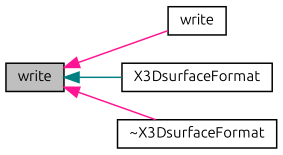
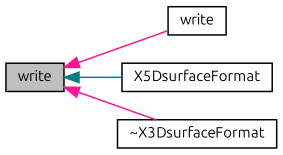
node "X3DsurfaceFormat": label "X3DsurfaceFormat" -> "X5DsurfaceFormat"
